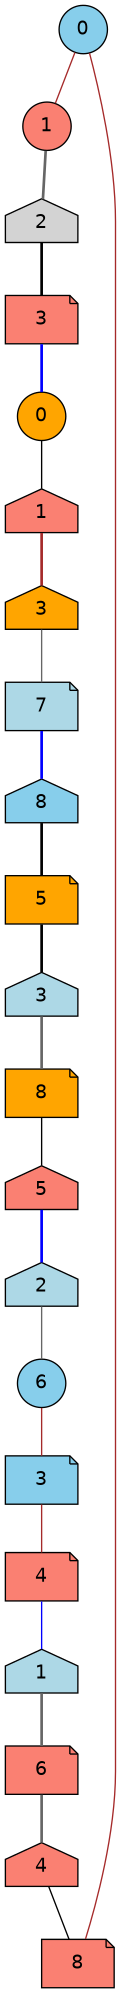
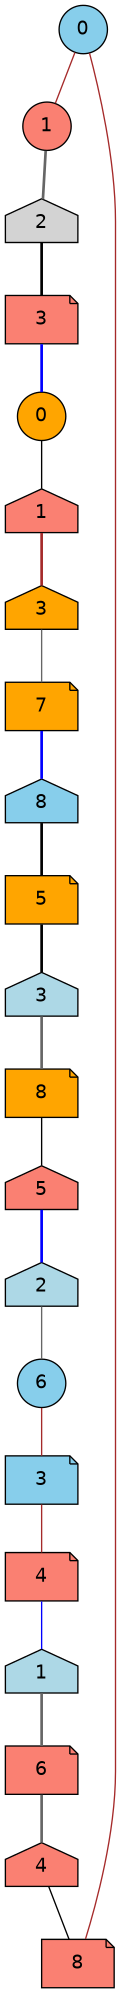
node "7": fillcolor lightblue -> orange
